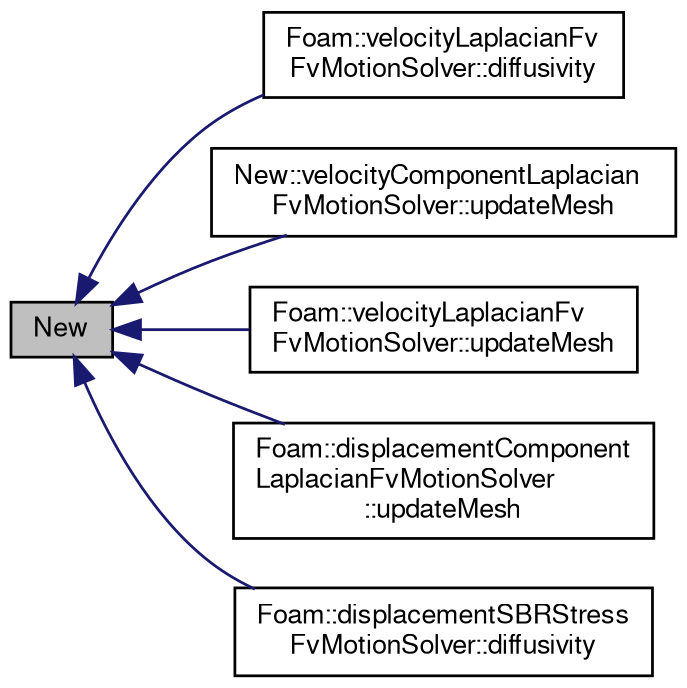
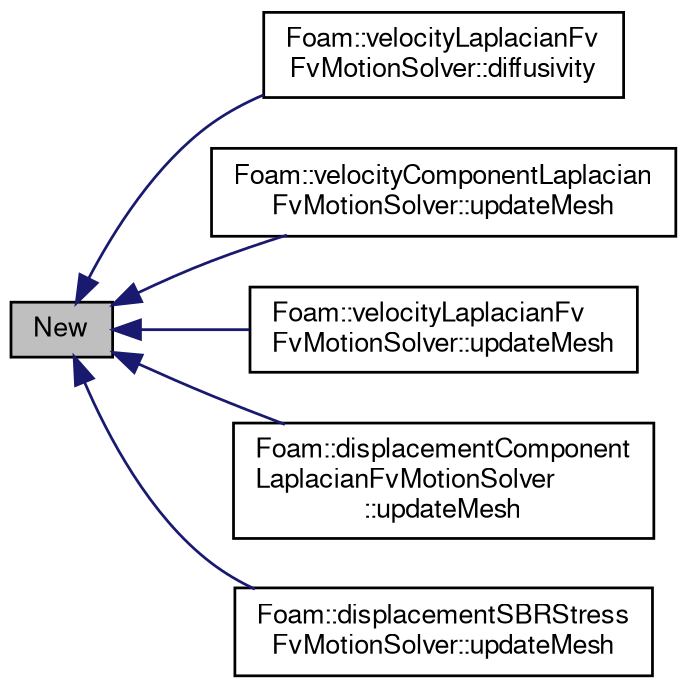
node "New::velocityComponentLaplacian FvMotionSolver::updateMesh": label "New::velocityComponentLaplacian FvMotionSolver::updateMesh" -> "Foam::velocityComponentLaplacian FvMotionSolver::updateMesh"
node "Foam::displacementSBRStress FvMotionSolver::diffusivity": label "Foam::displacementSBRStress FvMotionSolver::diffusivity" -> "Foam::displacementSBRStress FvMotionSolver::updateMesh"
